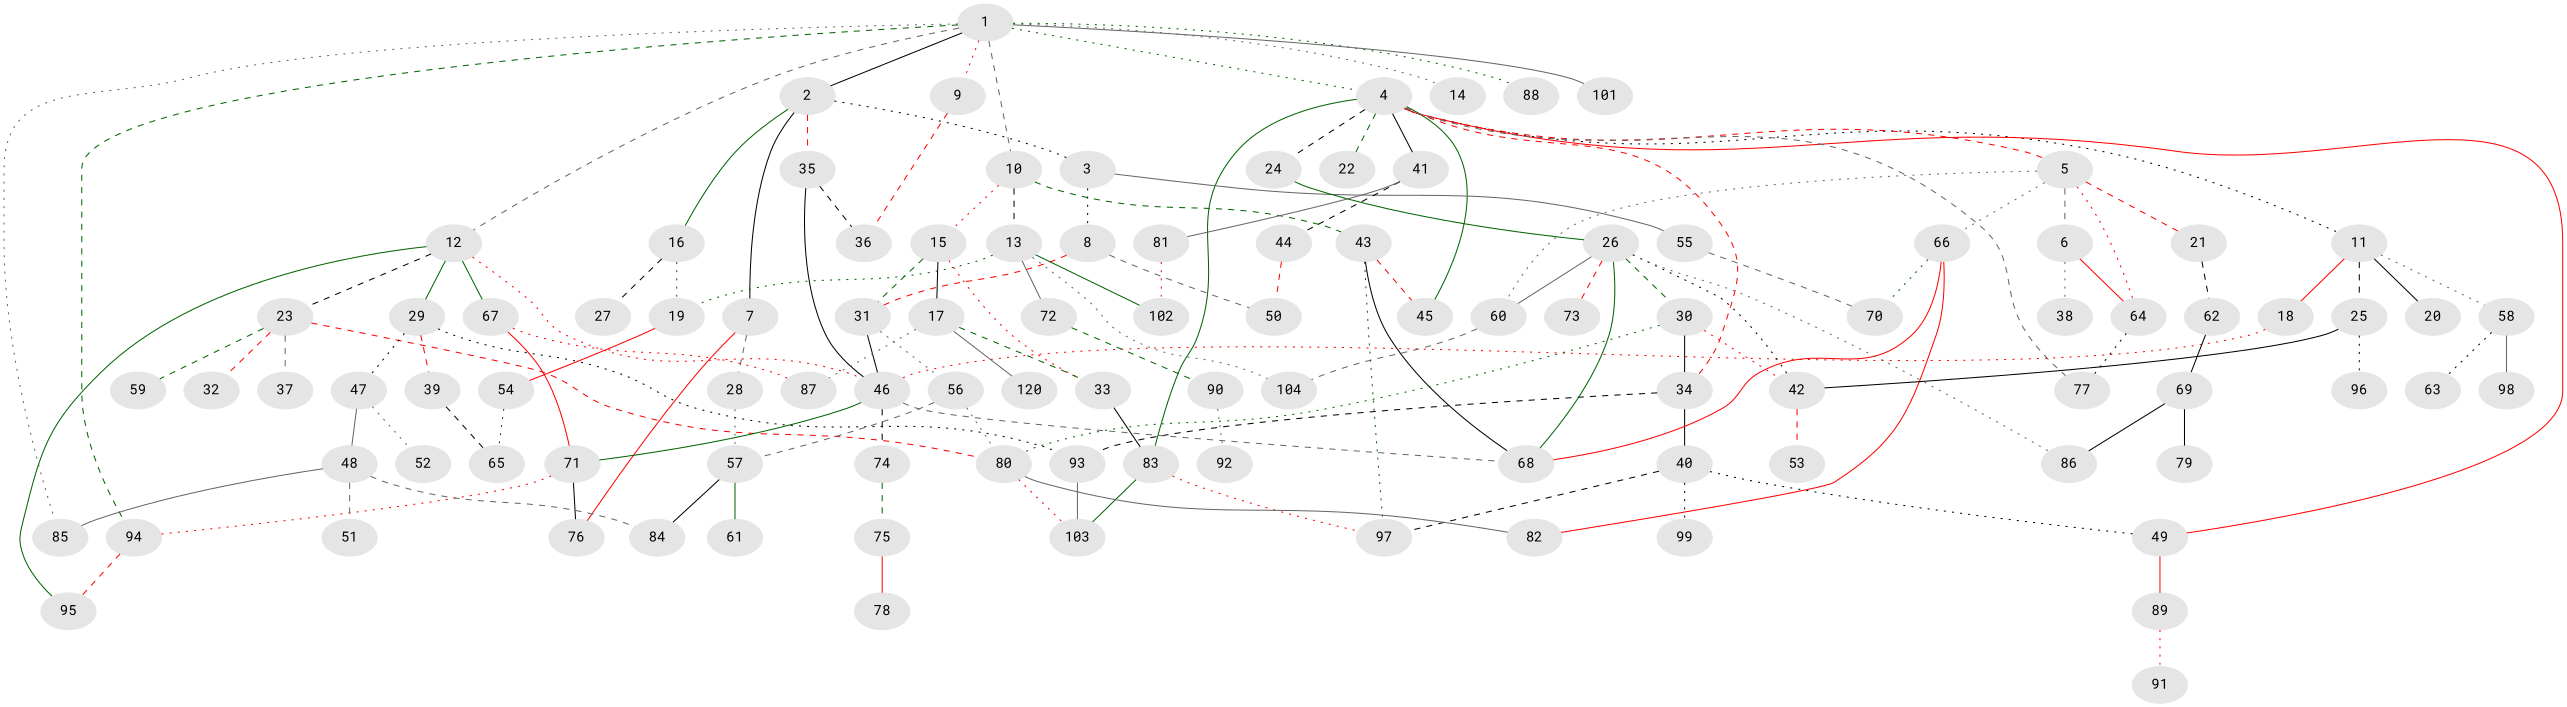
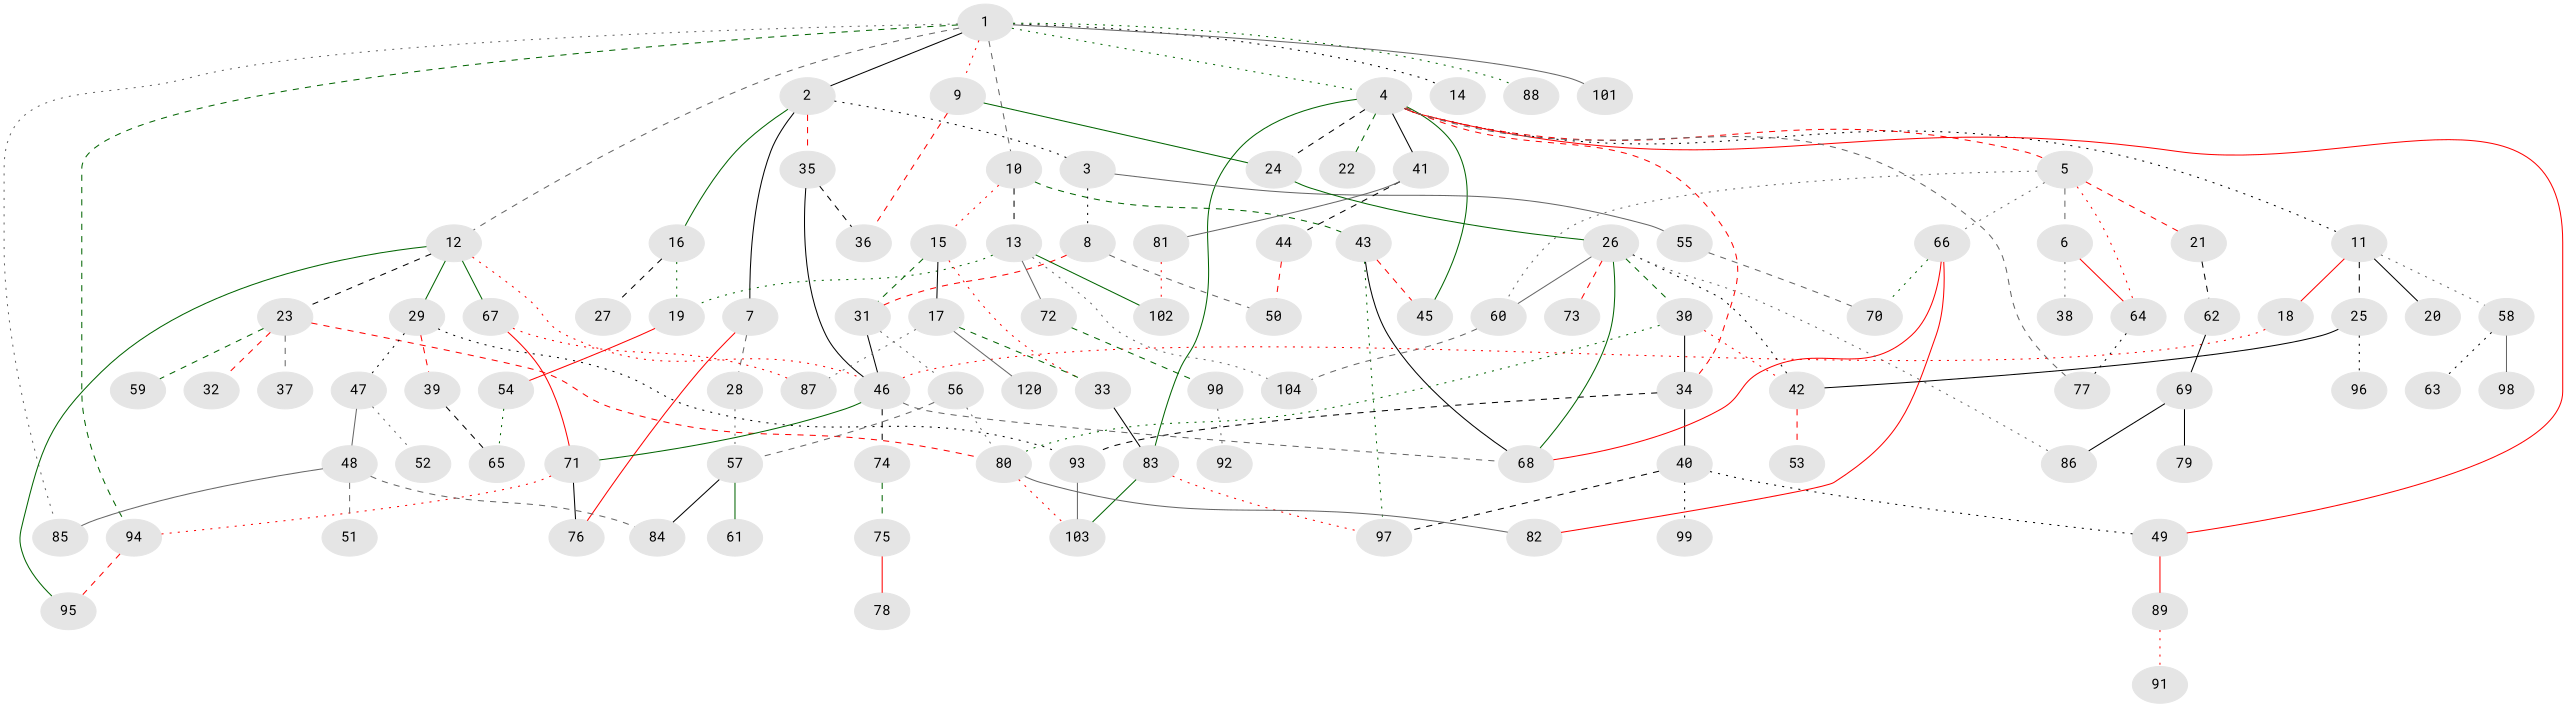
edge "1" -- "14": color gray40 -> black
edge "9" -- "24": added
